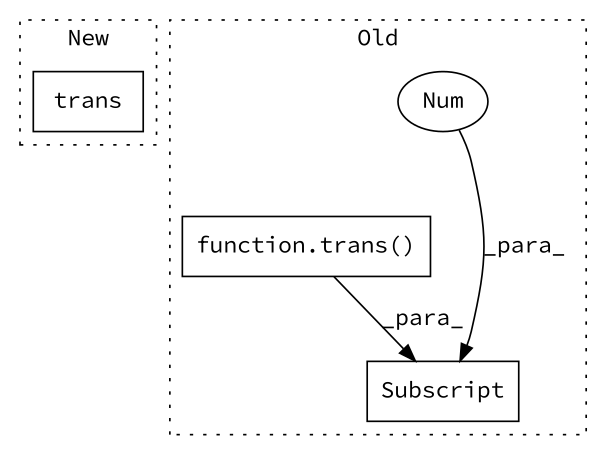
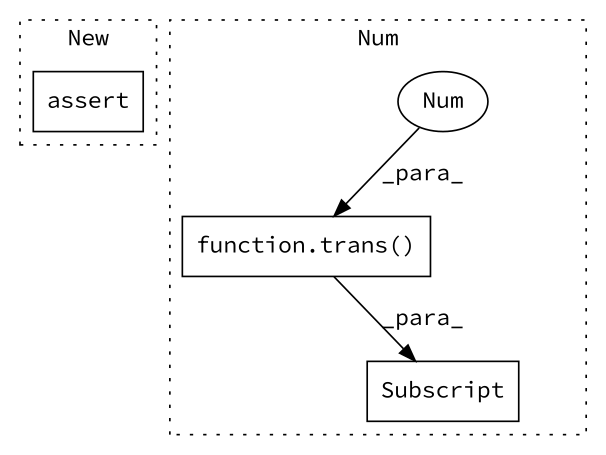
cluster "Old": label "Old" -> "Num"
node "trans": label "trans" -> "assert"
edge "Num" -> "Subscript": now "Num" -> "function.trans()"
